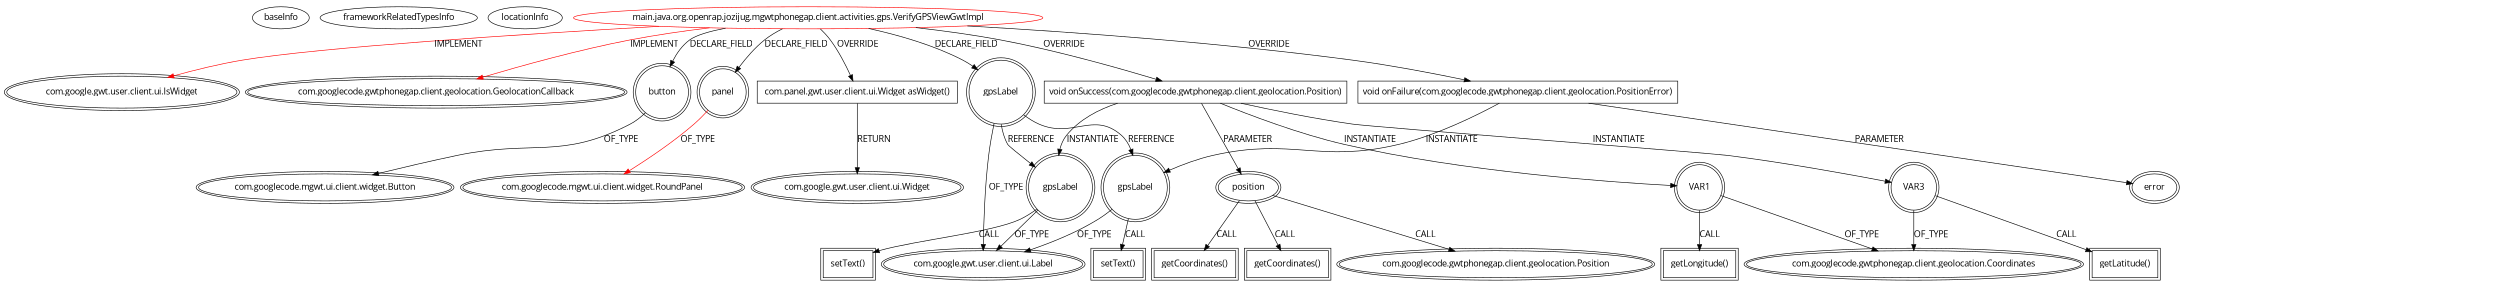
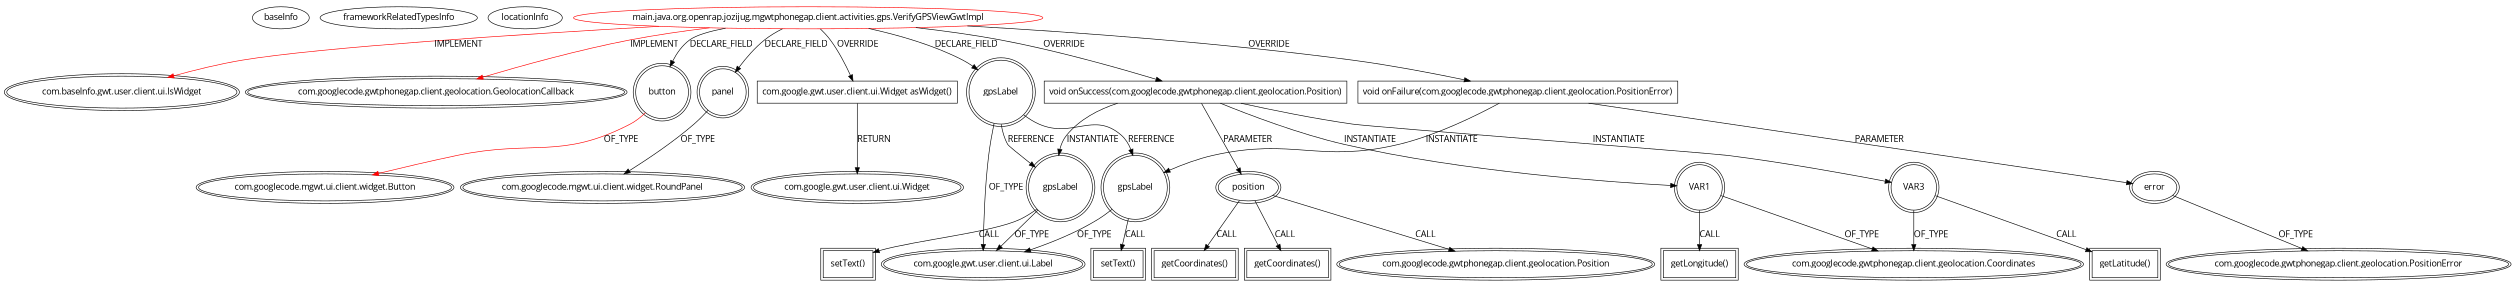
node "com.google.gwt.user.client.ui.IsWidget": label "com.google.gwt.user.client.ui.IsWidget" -> "com.baseInfo.gwt.user.client.ui.IsWidget"
node "com.panel.gwt.user.client.ui.Widget asWidget()": label "com.panel.gwt.user.client.ui.Widget asWidget()" -> "com.google.gwt.user.client.ui.Widget asWidget()"
edge "panel" -> "com.googlecode.mgwt.ui.client.widget.RoundPanel": color red -> black
edge "button" -> "com.googlecode.mgwt.ui.client.widget.Button": color black -> red
node "com.googlecode.gwtphonegap.client.geolocation.PositionError": added
